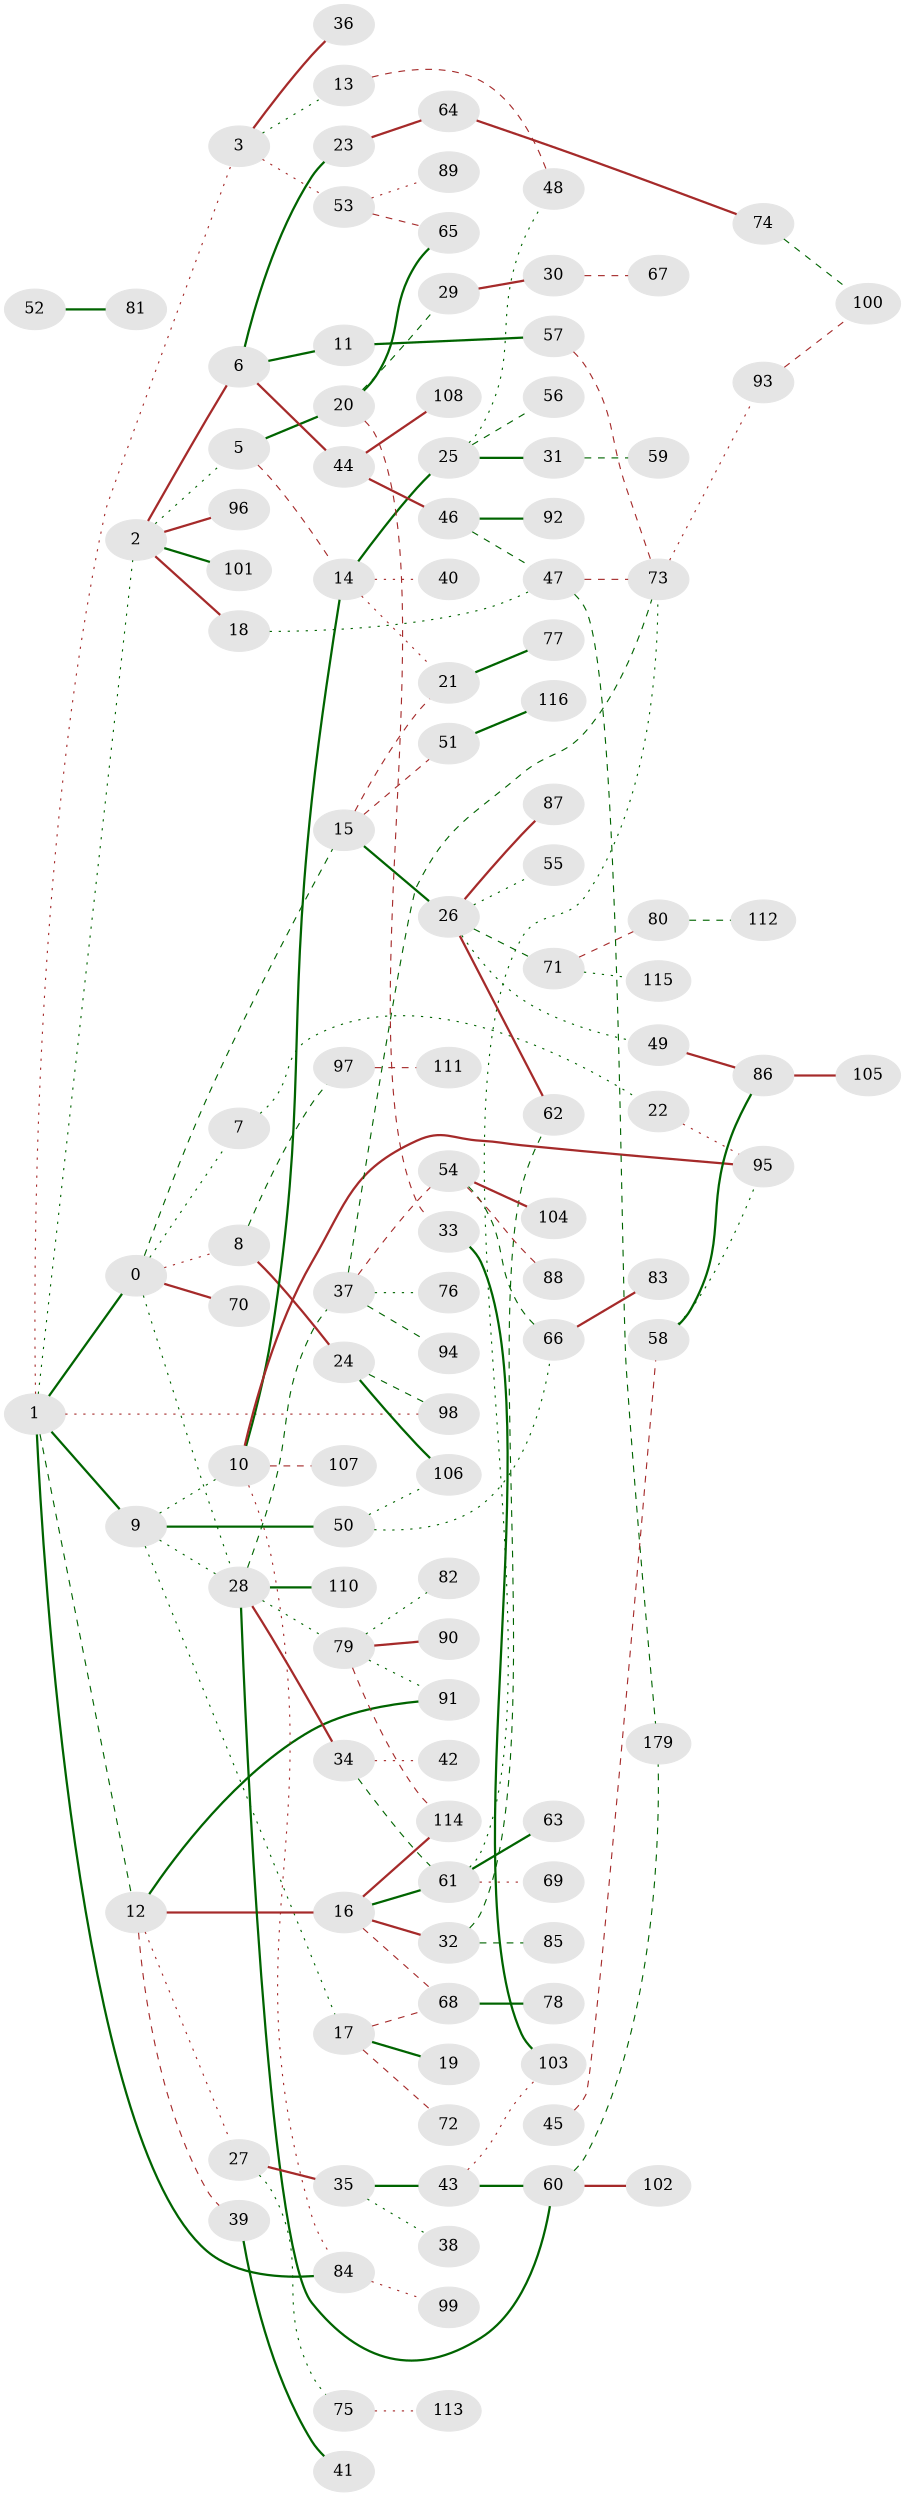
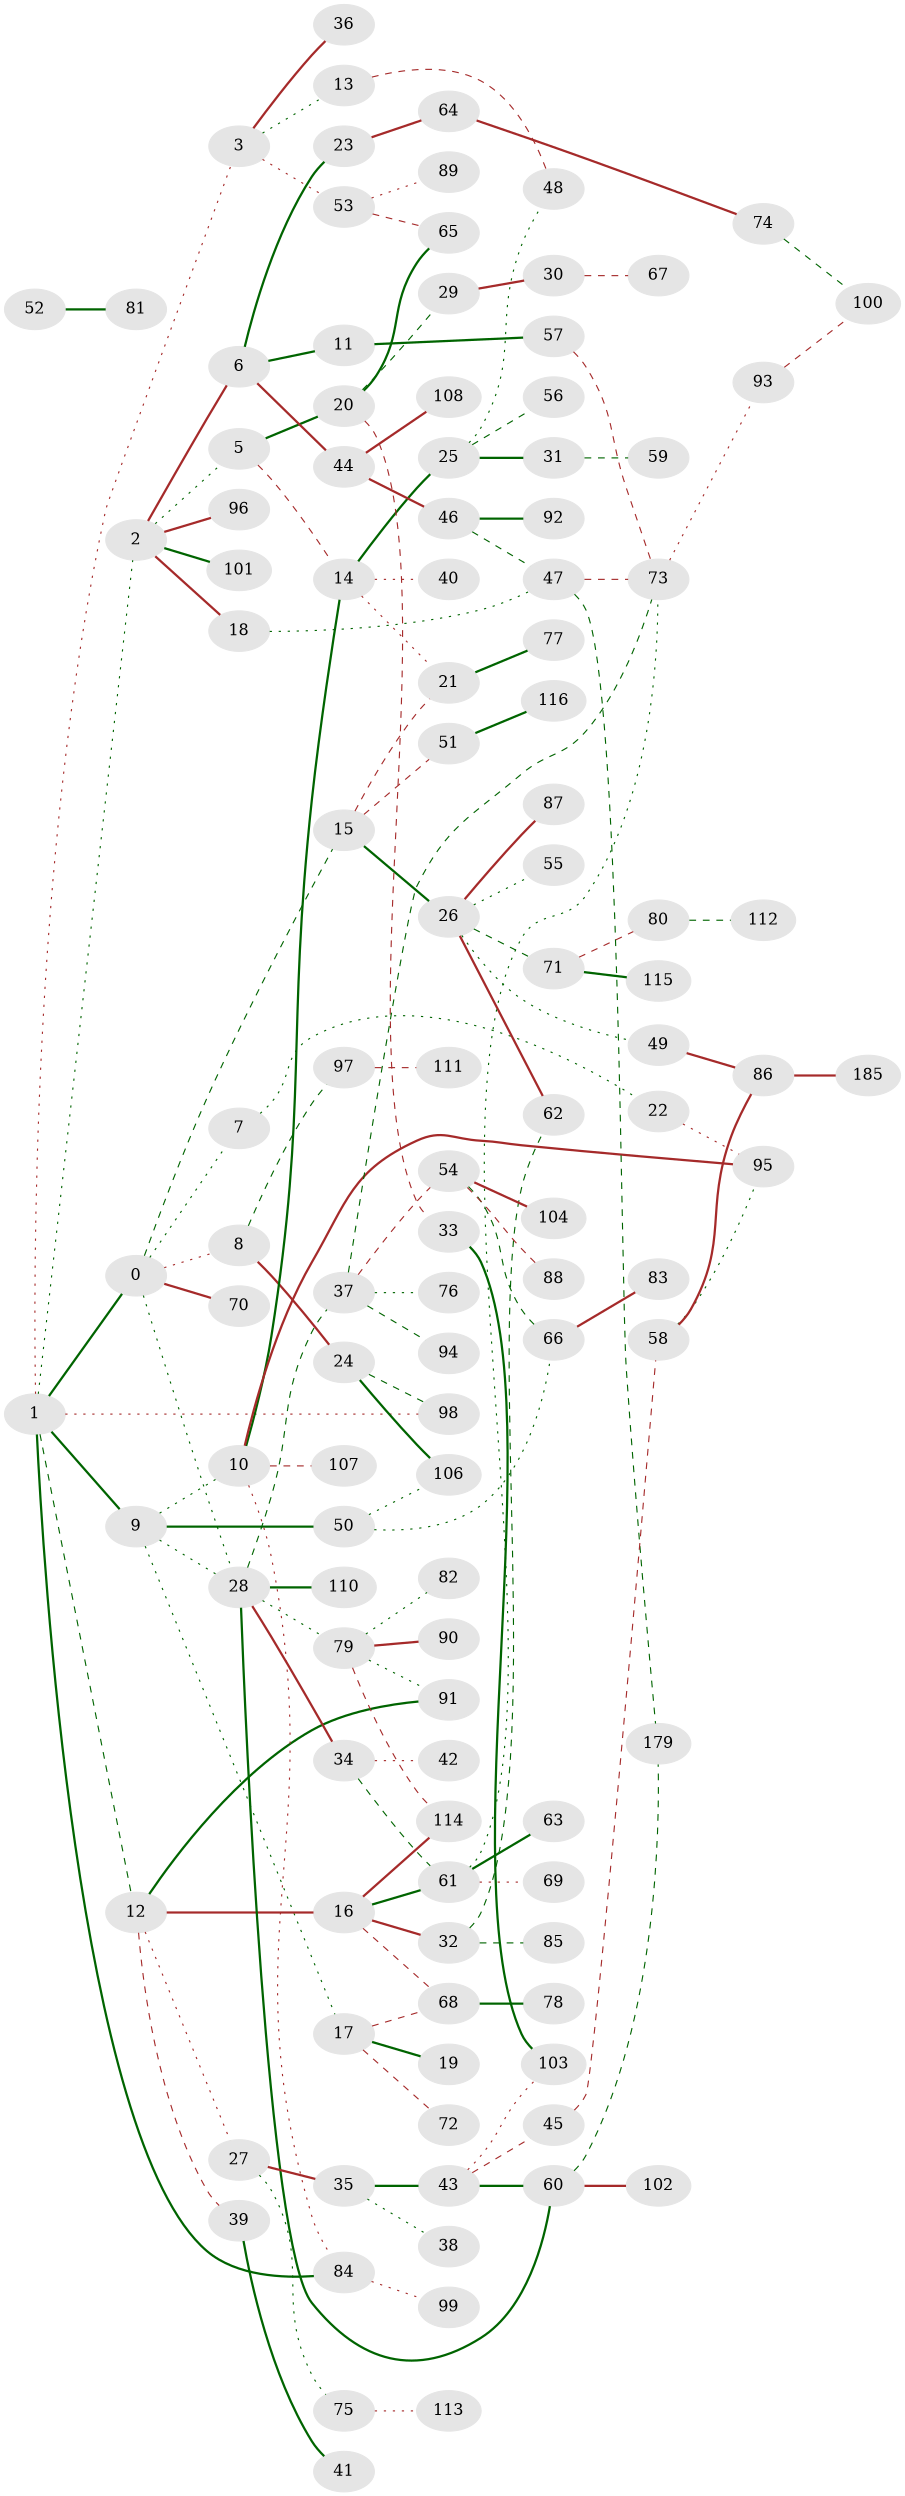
edge "71" -- "115": style dotted -> bold
node "105": label "105" -> "185"
edge "86" -- "58": color darkgreen -> brown
edge "45" -- "43": added
